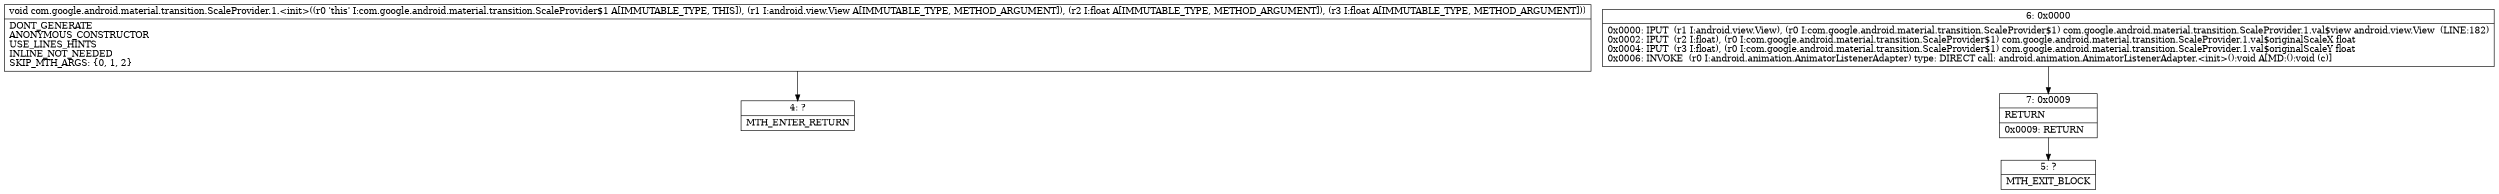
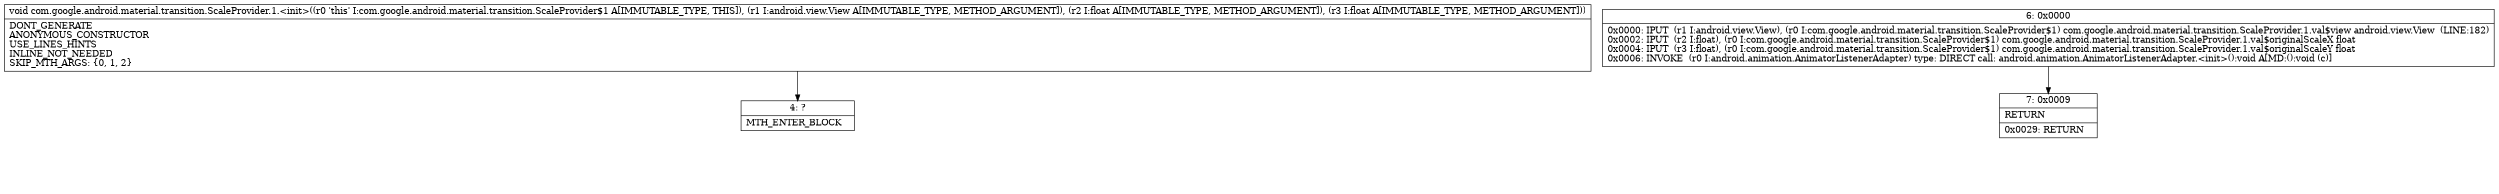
node "4: ?": text "MTH_ENTER_RETURN" -> "MTH_ENTER_BLOCK"
node "7: 0x0009": text "0x0009: RETURN" -> "0x0029: RETURN"
node "5: ?": removed
